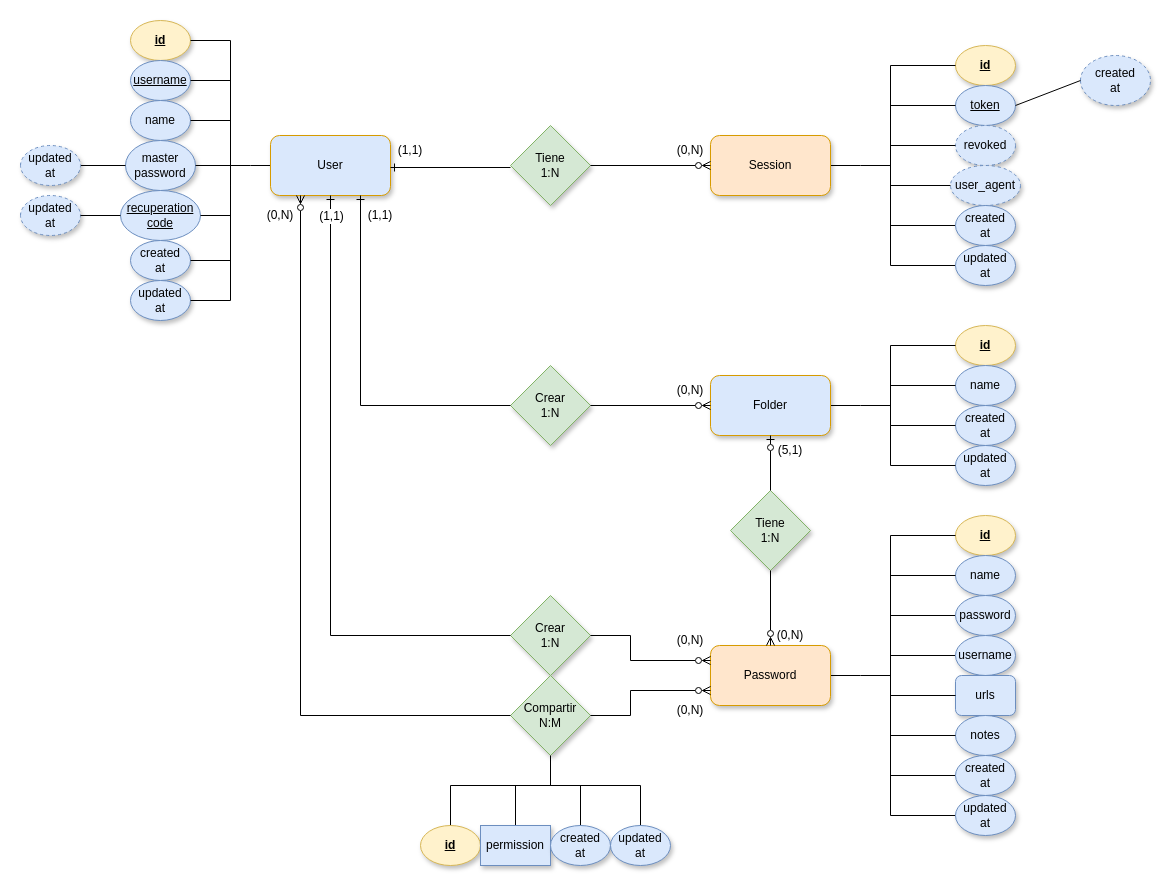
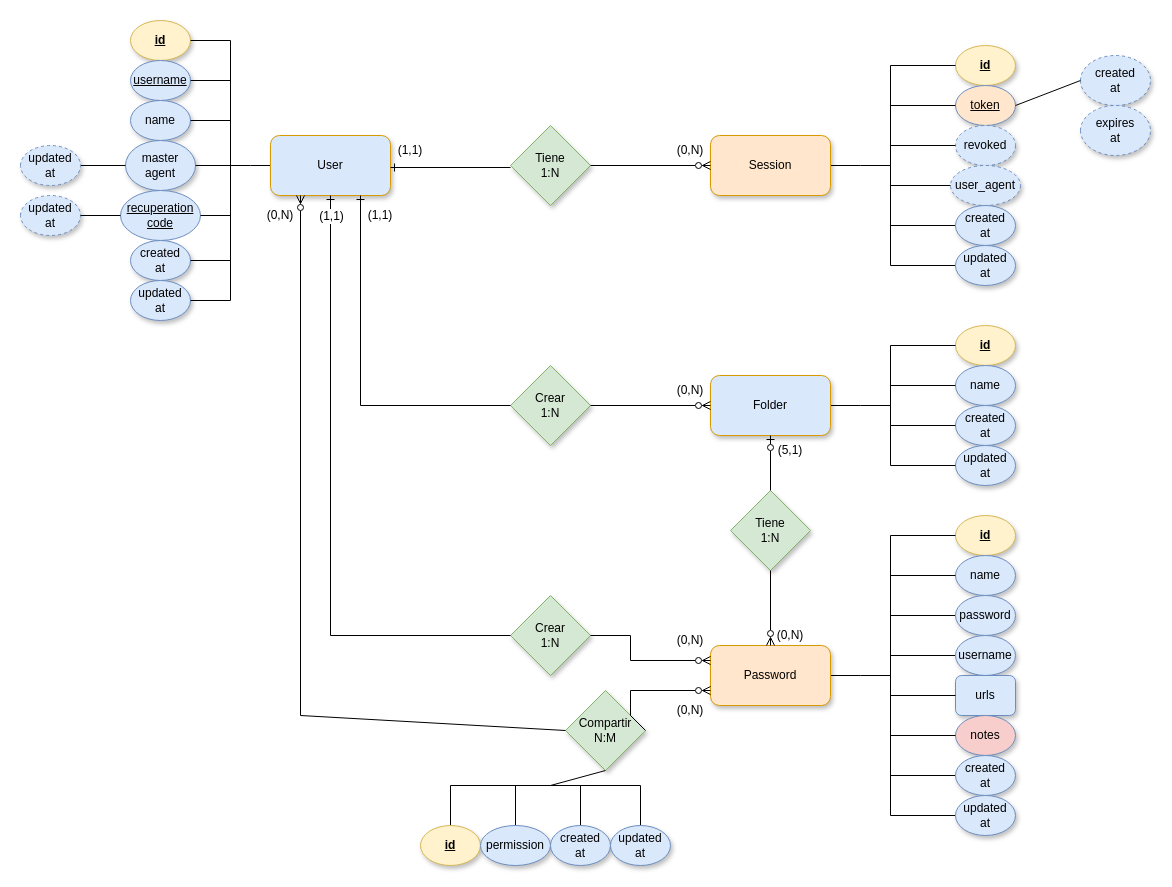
node "token": fillcolor #dae8fc -> #ffe6cc
node "expires at": added
node "master password": label "master password" -> "master agent"
node "Compartir N:M": moved (551, 716) -> (606, 731)
node "notes": fillcolor #dae8fc -> #f8cecc
node "permission": shape rectangle -> ellipse
